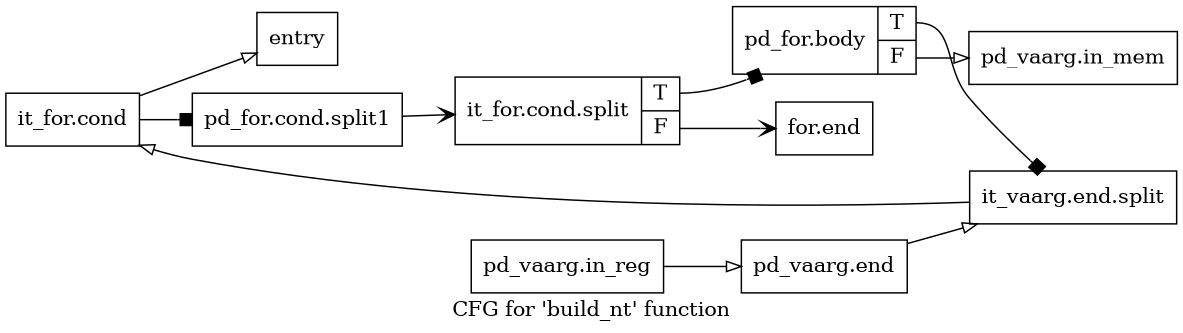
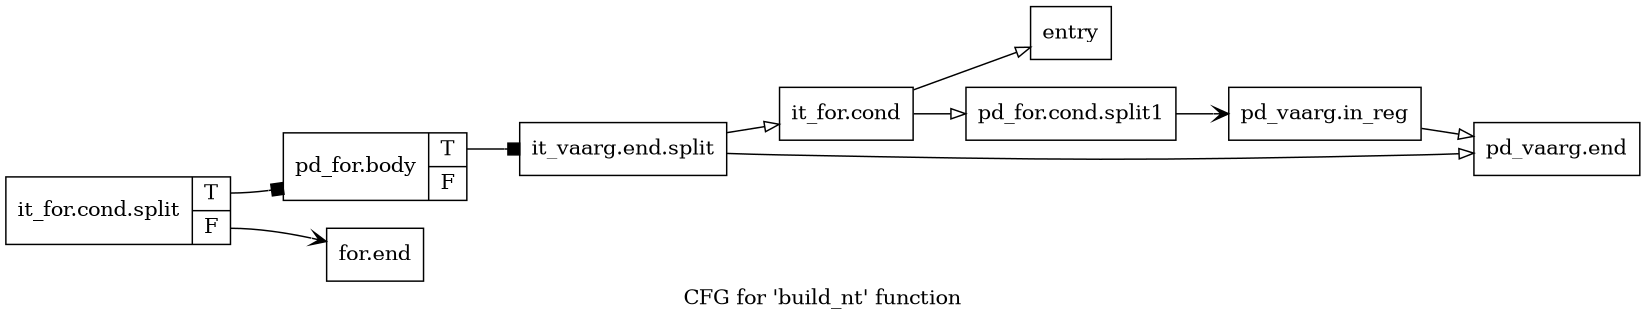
node "pd_vaarg.in_mem": removed
edge "pd_for.cond.split1" -> "it_for.cond.split": now "pd_for.cond.split1" -> "pd_vaarg.in_reg"
edge "it_for.cond" -> "pd_for.cond.split1": arrowhead box -> onormal
edge "pd_vaarg.end" -> "it_vaarg.end.split": reversed
